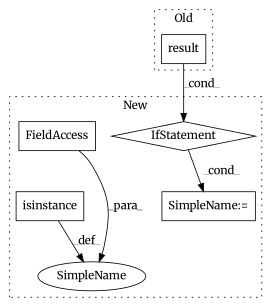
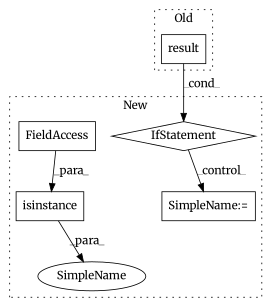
edge "IfStatement" -> "SimpleName:=": label "_cond_" -> "_control_"
edge "FieldAccess" -> "SimpleName": now "FieldAccess" -> "isinstance"
edge "isinstance" -> "SimpleName": label "_def_" -> "_para_"
